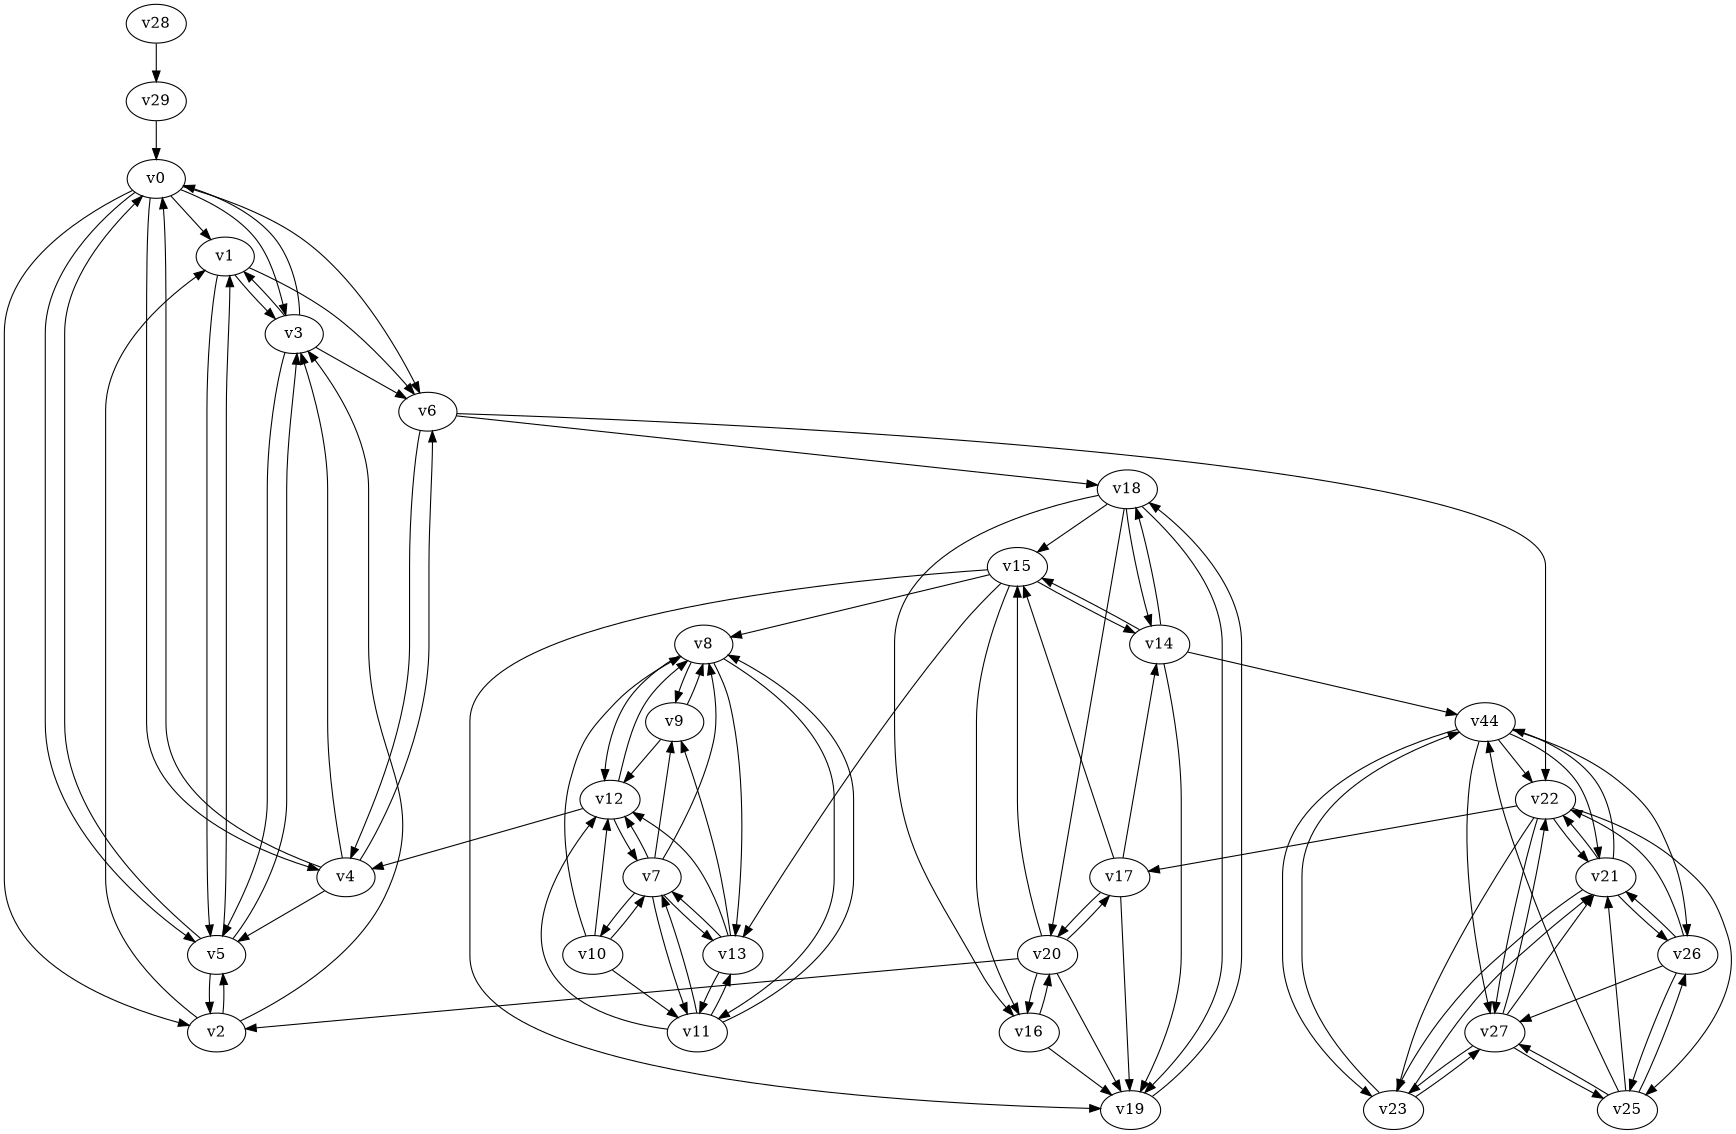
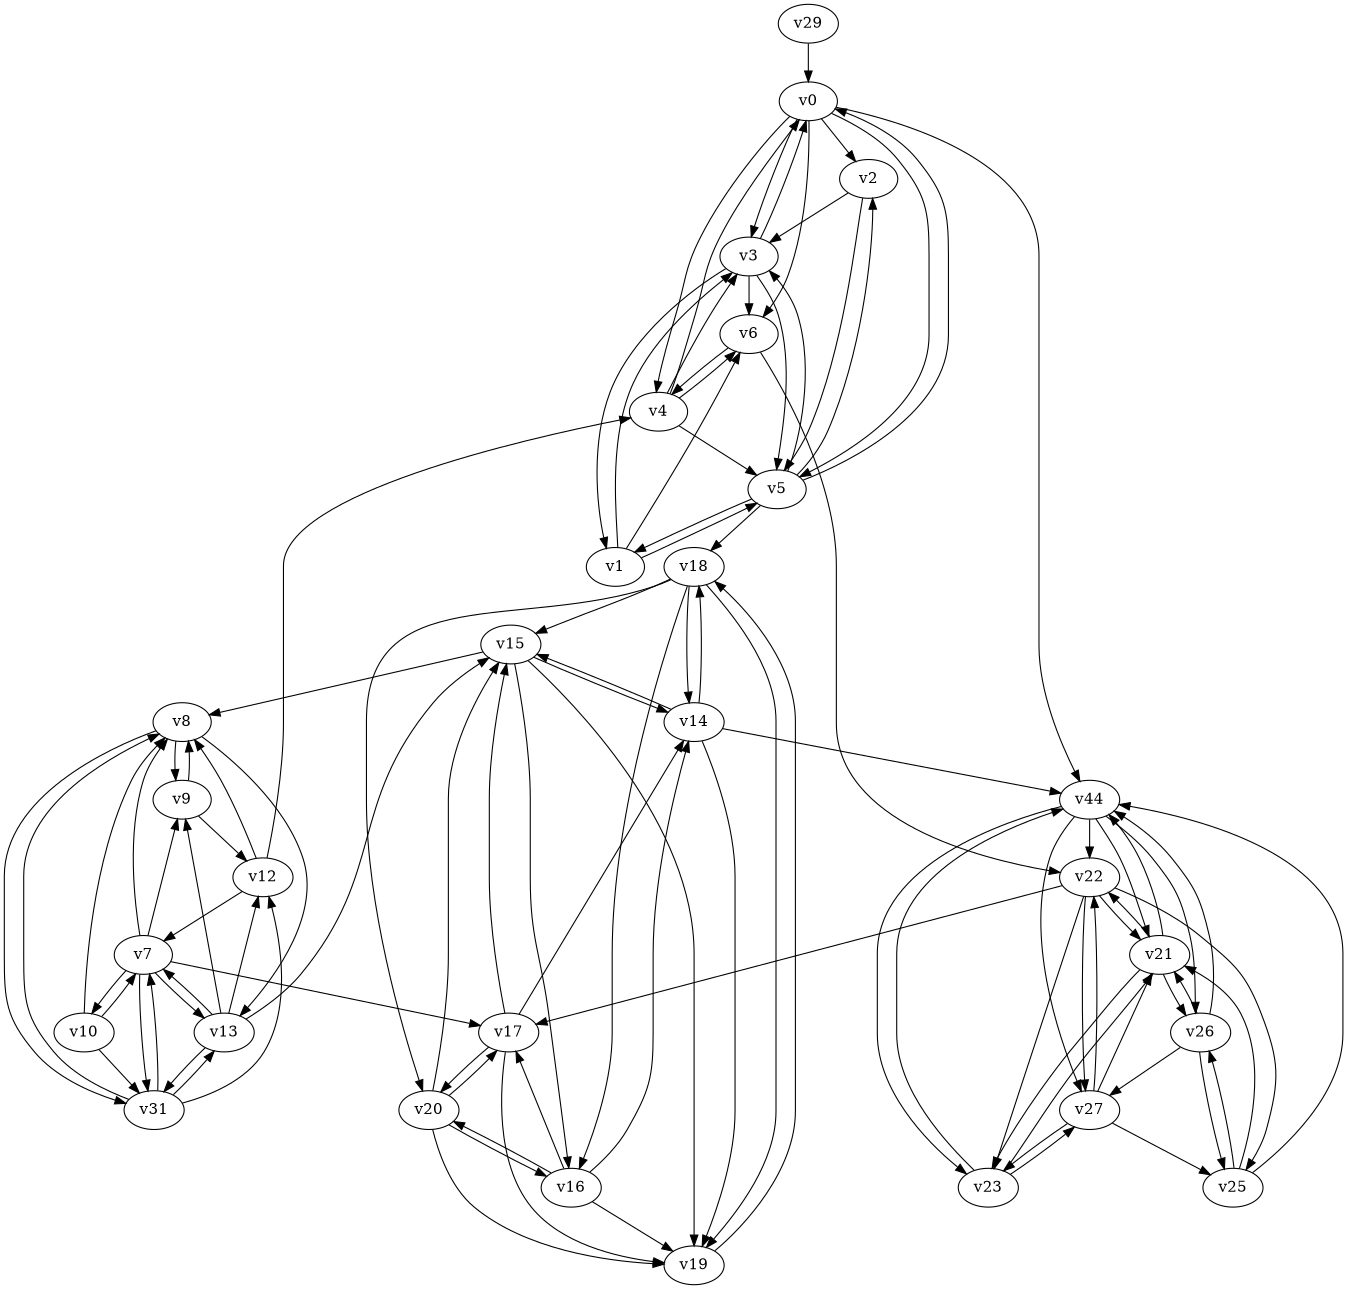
node "v28": removed
edge "v0" -> "v1": now "v0" -> "v44"
edge "v6" -> "v18": now "v5" -> "v18"
edge "v2" -> "v1": removed
edge "v8" -> "v12": removed
edge "v15" -> "v13": reversed
edge "v7" -> "v12": now "v7" -> "v17"
edge "v26" -> "v22": now "v26" -> "v44"
edge "v10" -> "v12": removed
edge "v16" -> "v14": added
edge "v20" -> "v2": removed
node "v11": label "v11" -> "v31"
edge "v25" -> "v27": removed
edge "v16" -> "v17": added
